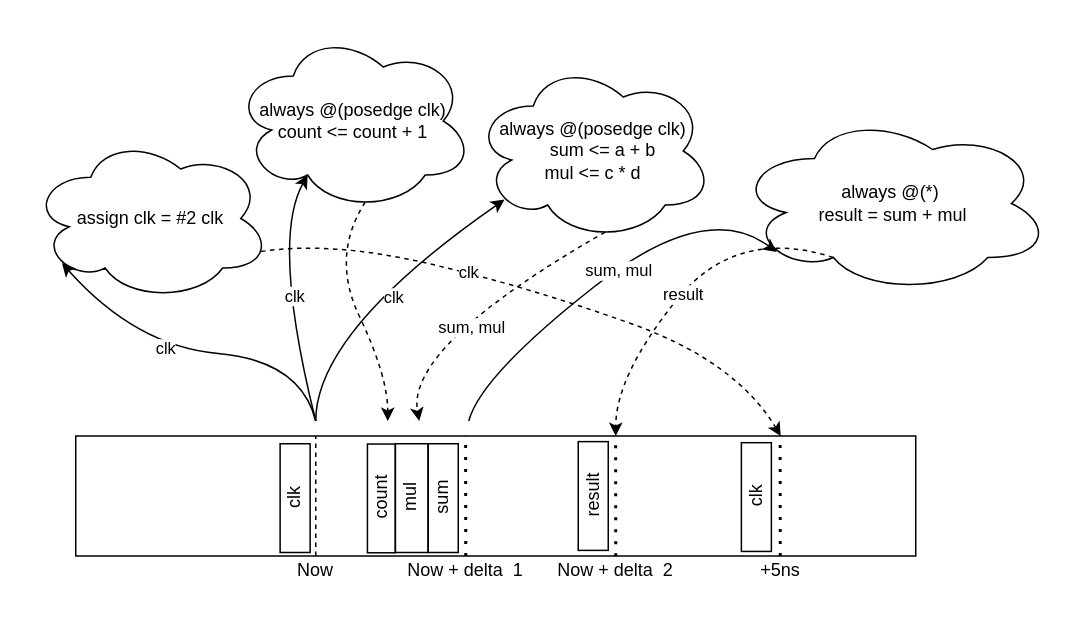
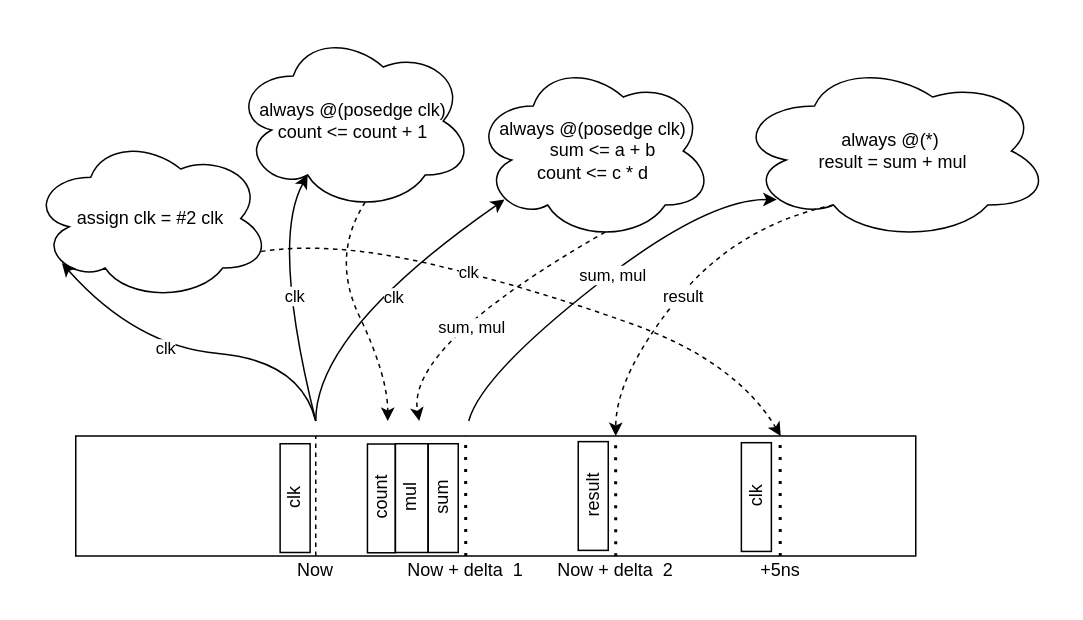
node "always @(posedge clk) sum <= a + b mul <= c * d": label "always @(posedge clk) sum <= a + b mul <= c * d" -> "always @(posedge clk) sum <= a + b count <= c * d"
node "always @(*) result = sum + mul": moved (893, 203) -> (893, 151)
